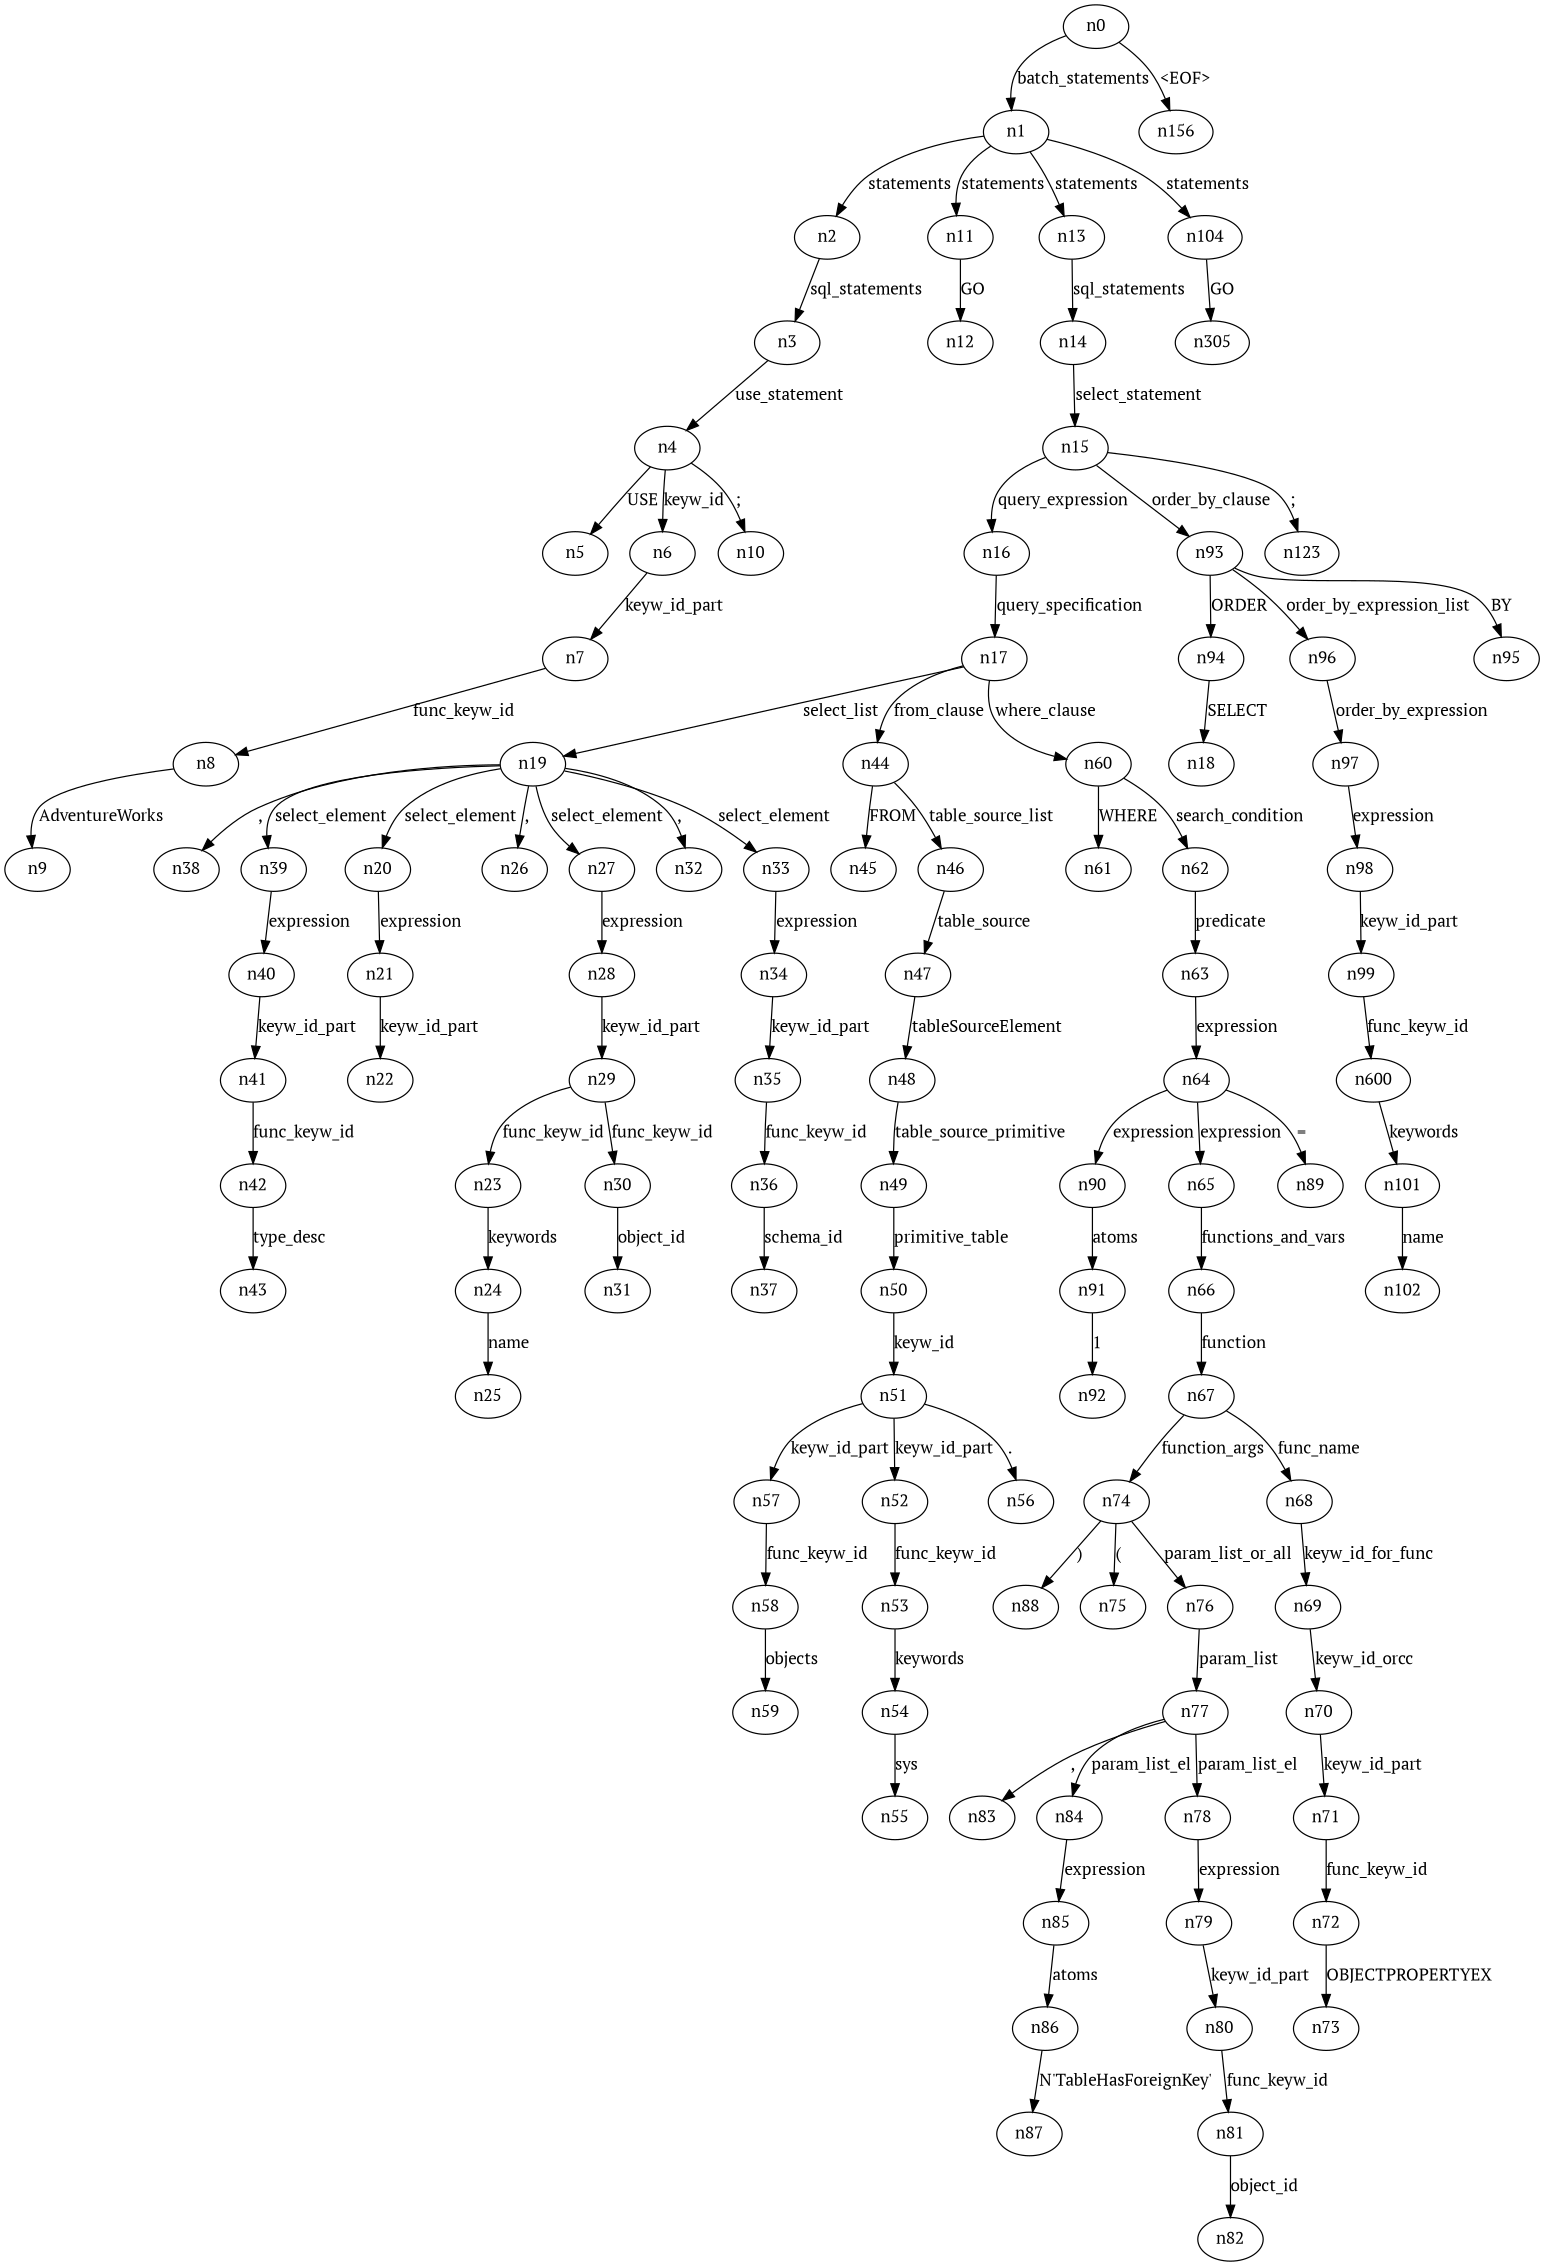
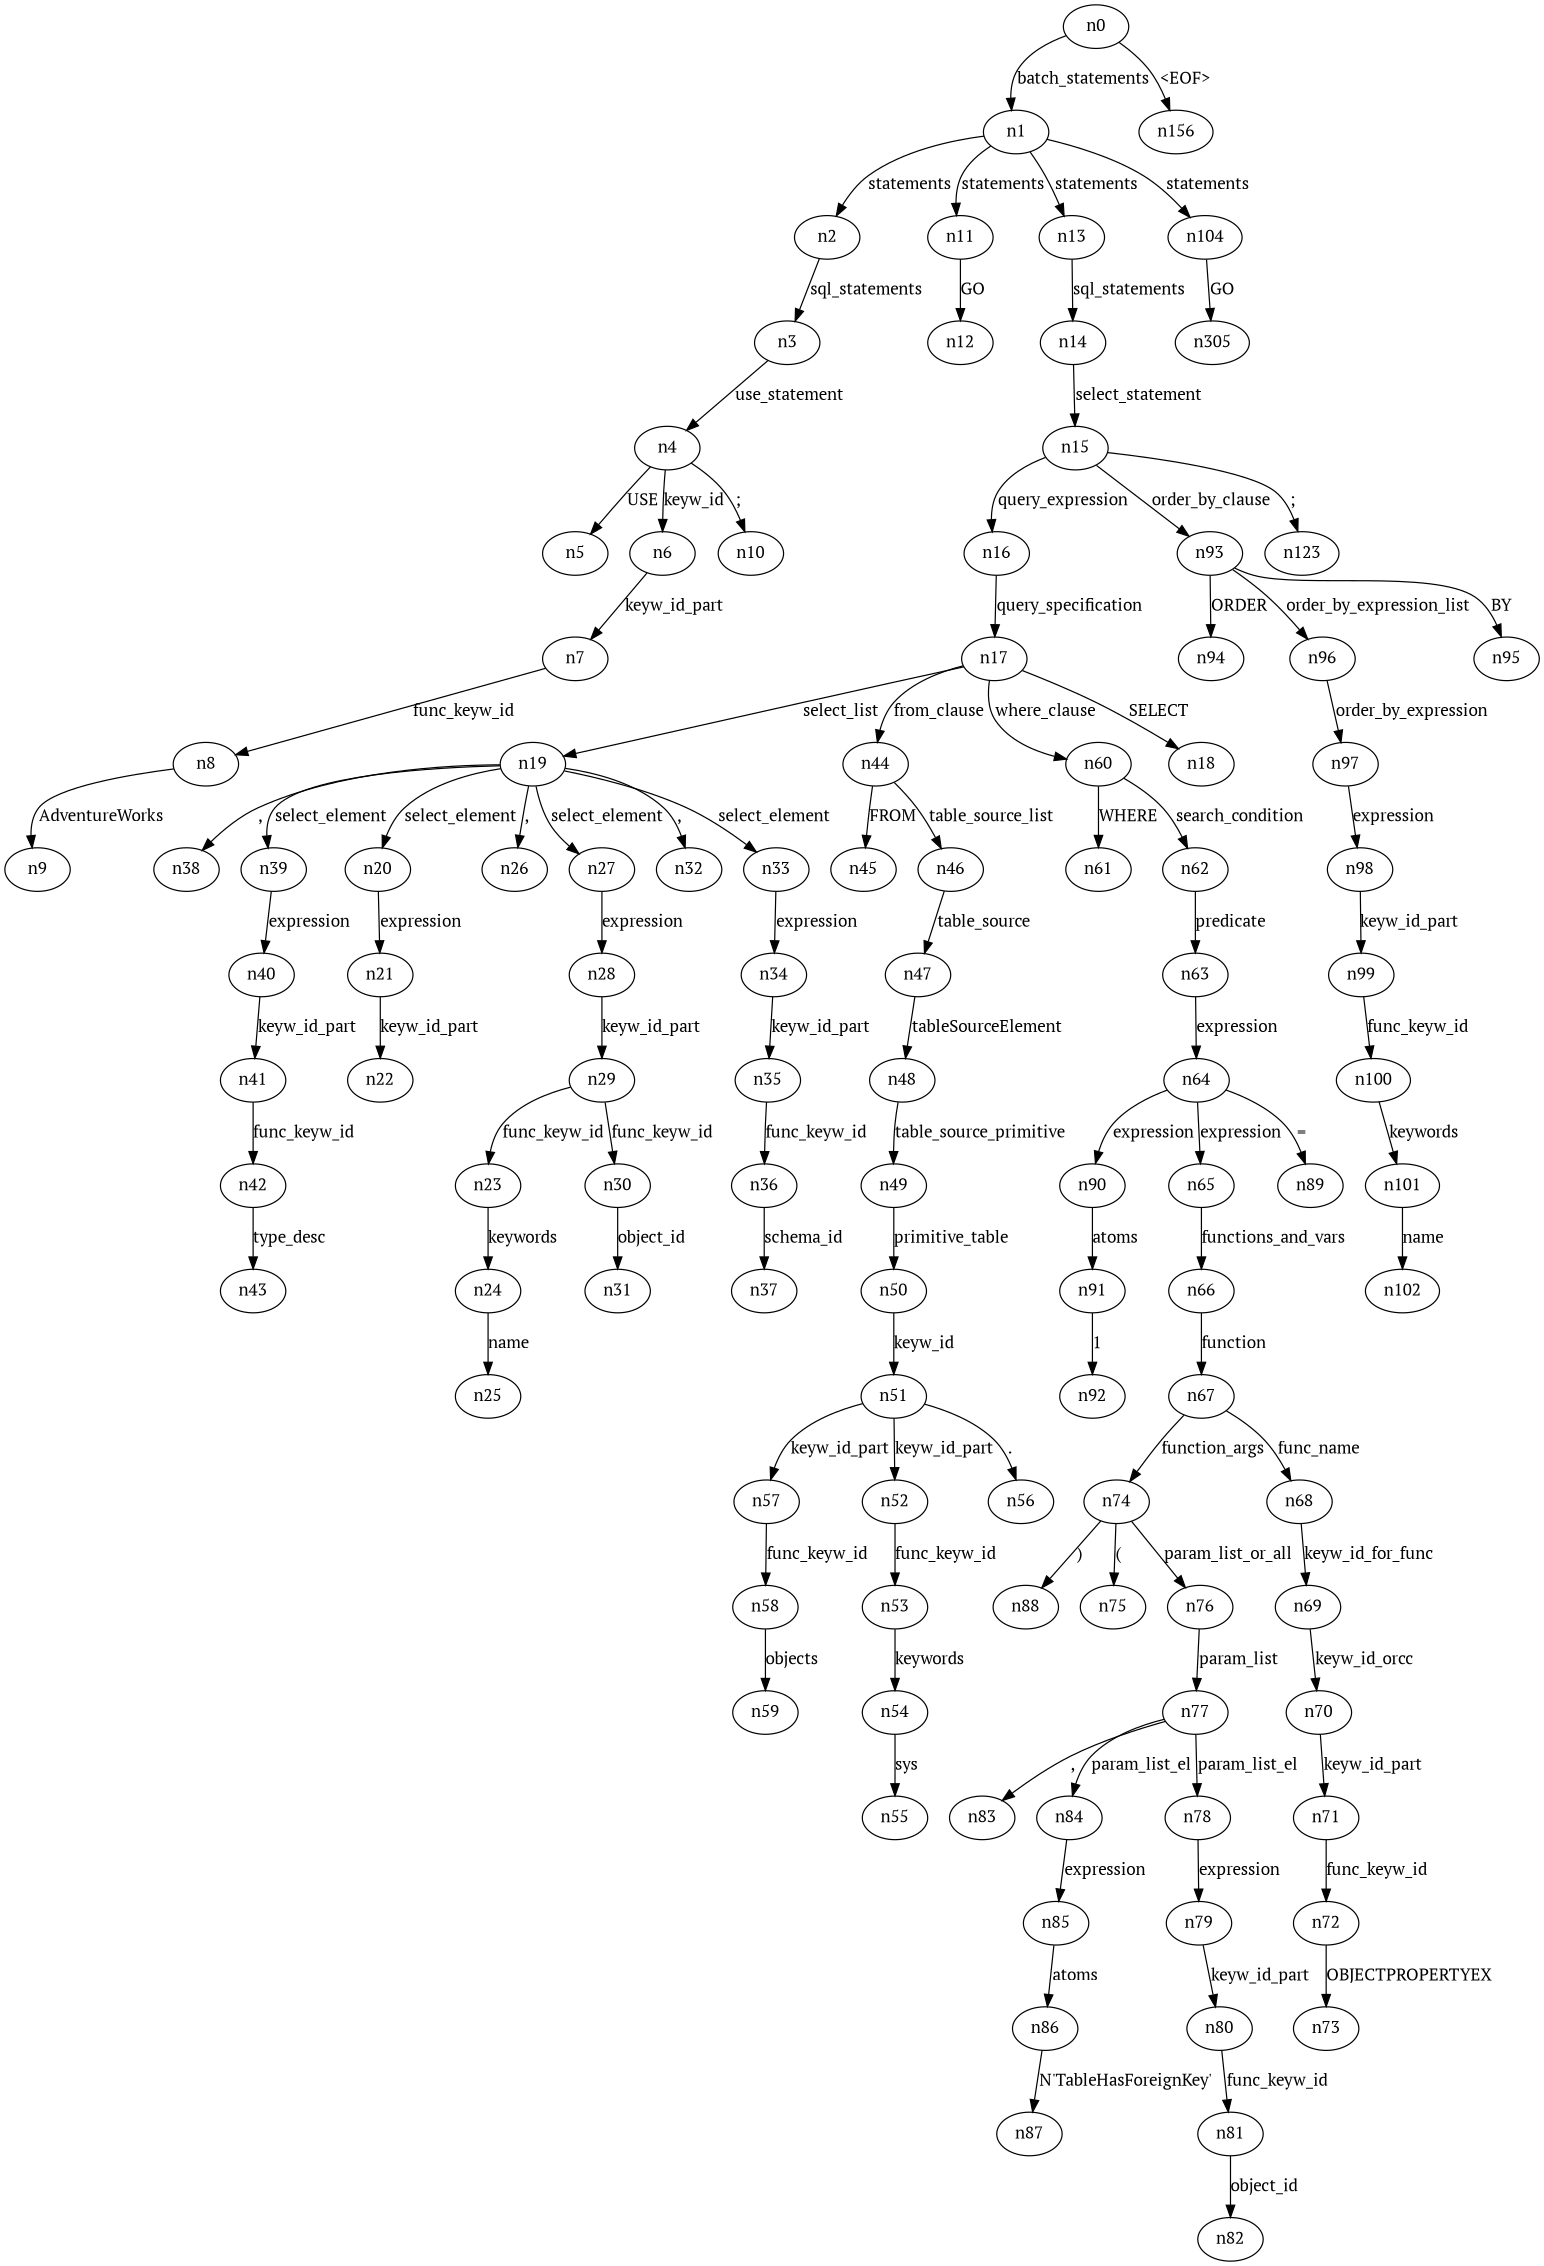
edge "n94" -> "n18": now "n17" -> "n18"
node "n600": label "n600" -> "n100"
